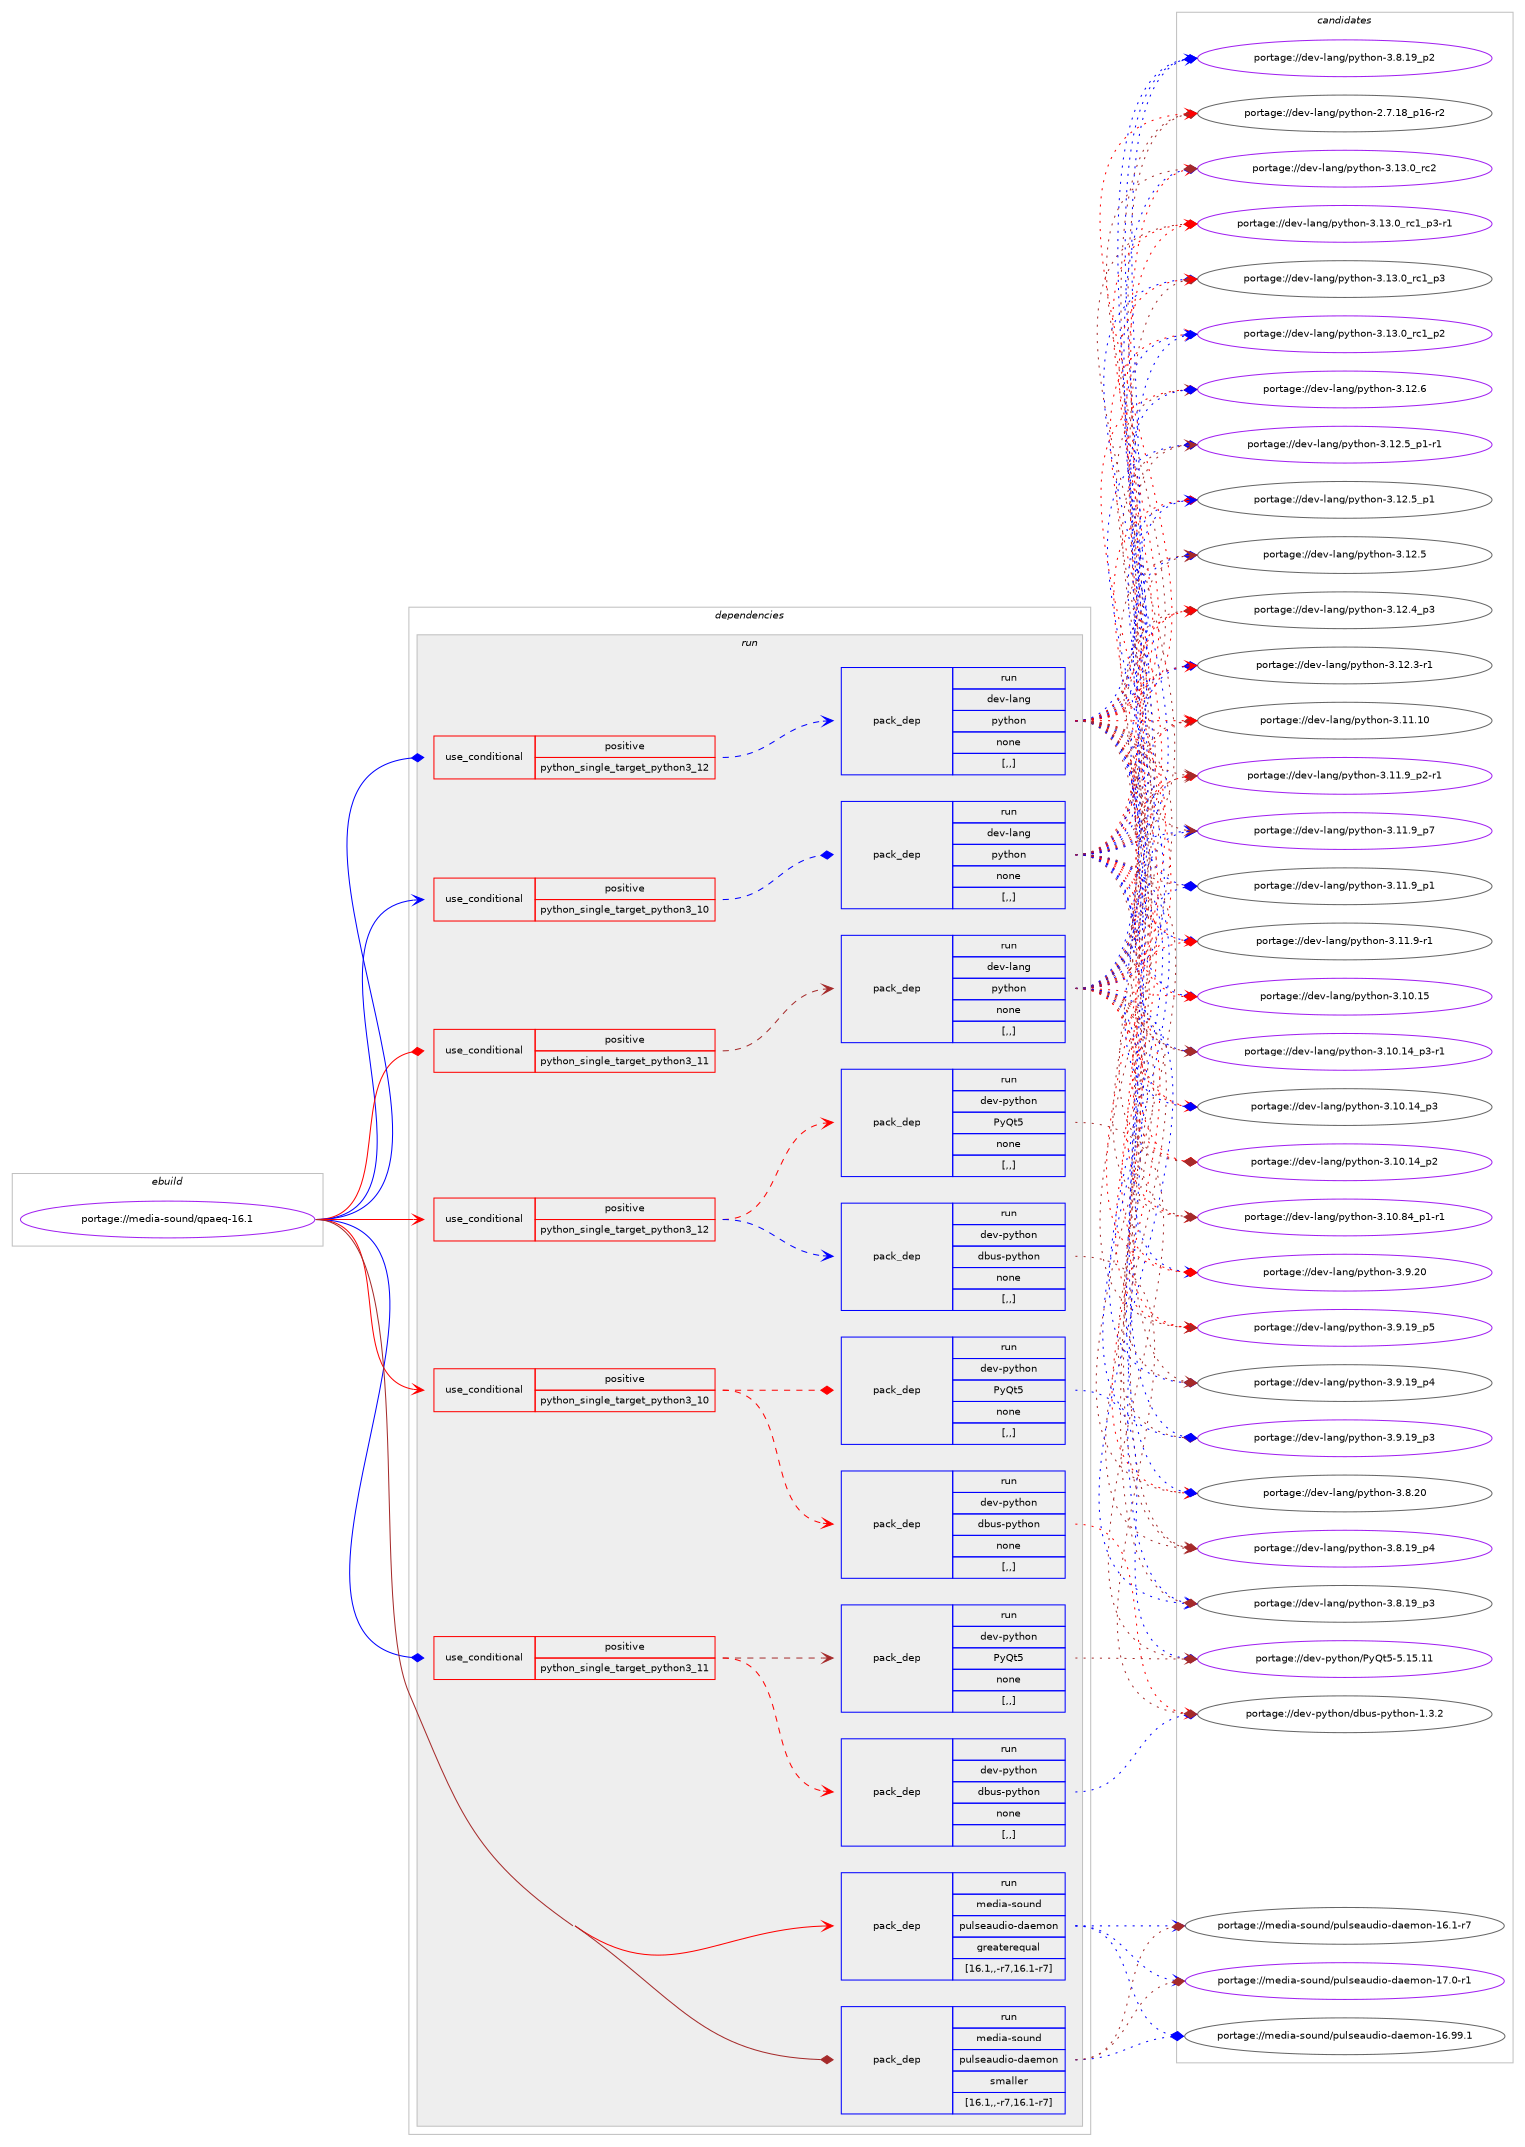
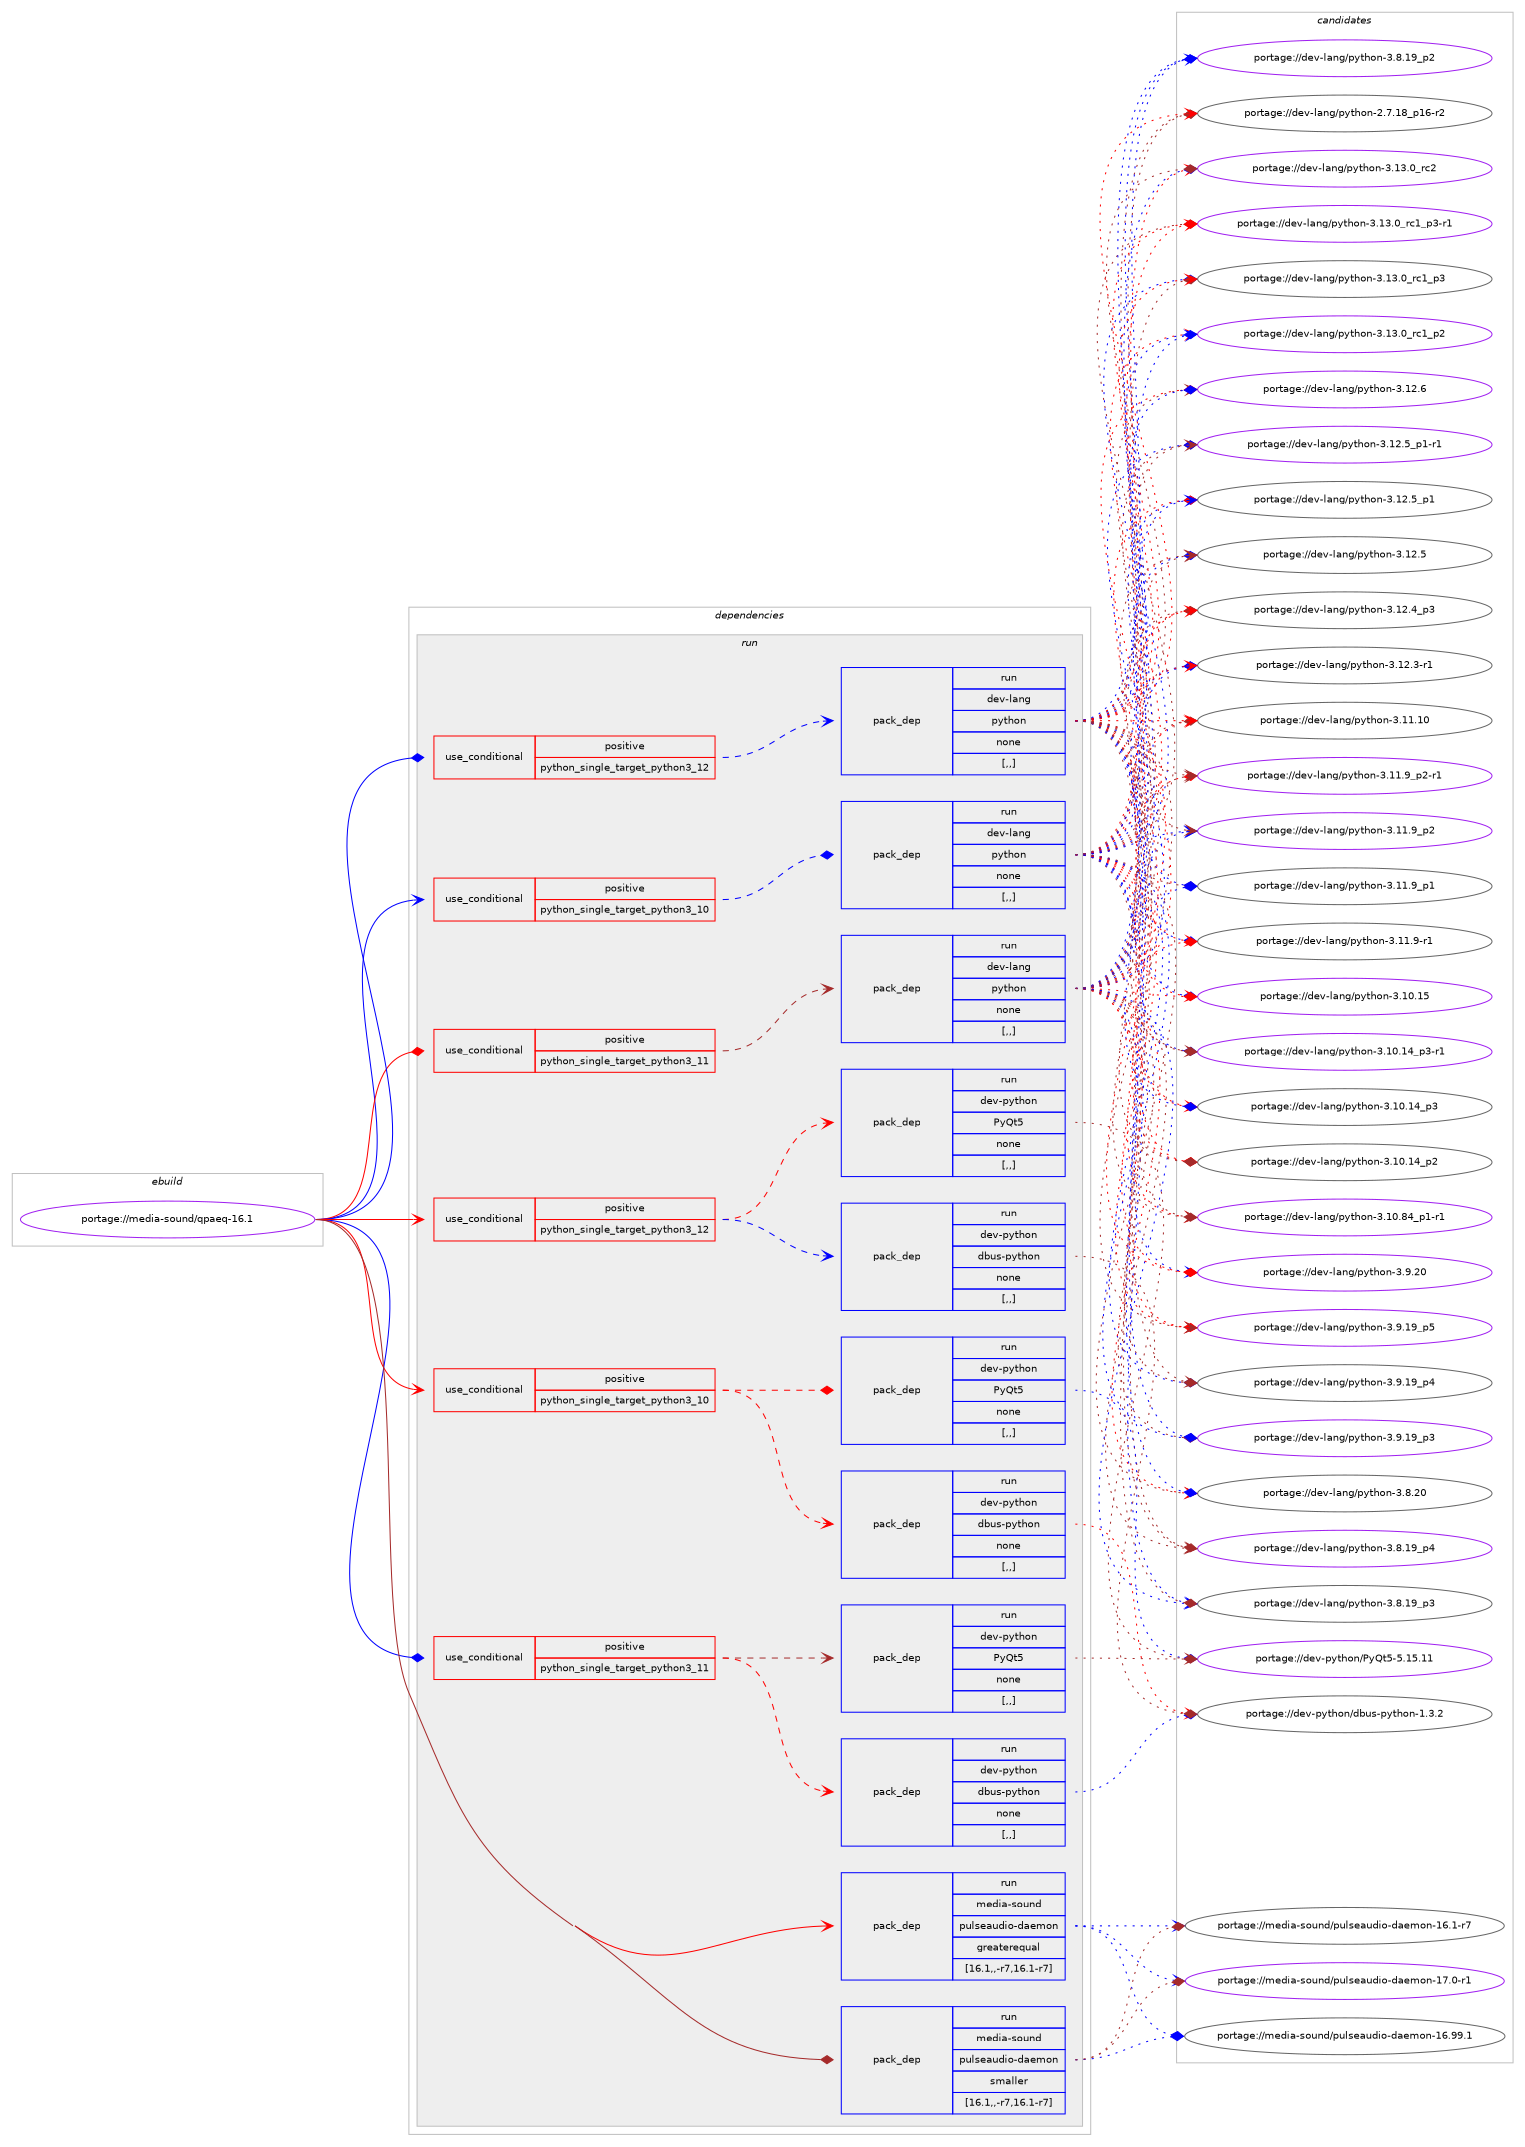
node "portage://dev-lang/python-3.11.9_p7": label "portage://dev-lang/python-3.11.9_p7" -> "portage://dev-lang/python-3.11.9_p2"
node "portage://dev-lang/python-3.10.14_p2": color purple -> gray40
